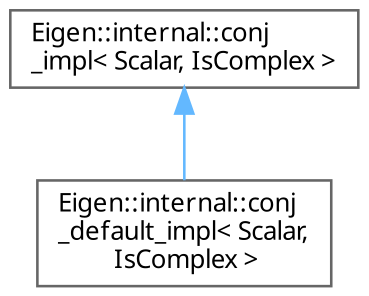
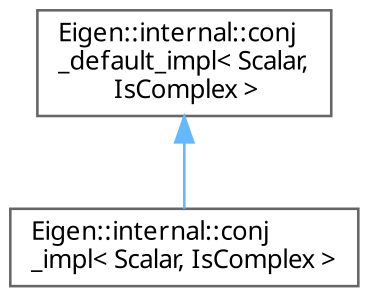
edge "Eigen::internal::conj _default_impl< Scalar, IsComplex >" -> "Eigen::internal::conj _impl< Scalar, IsComplex >": reversed
